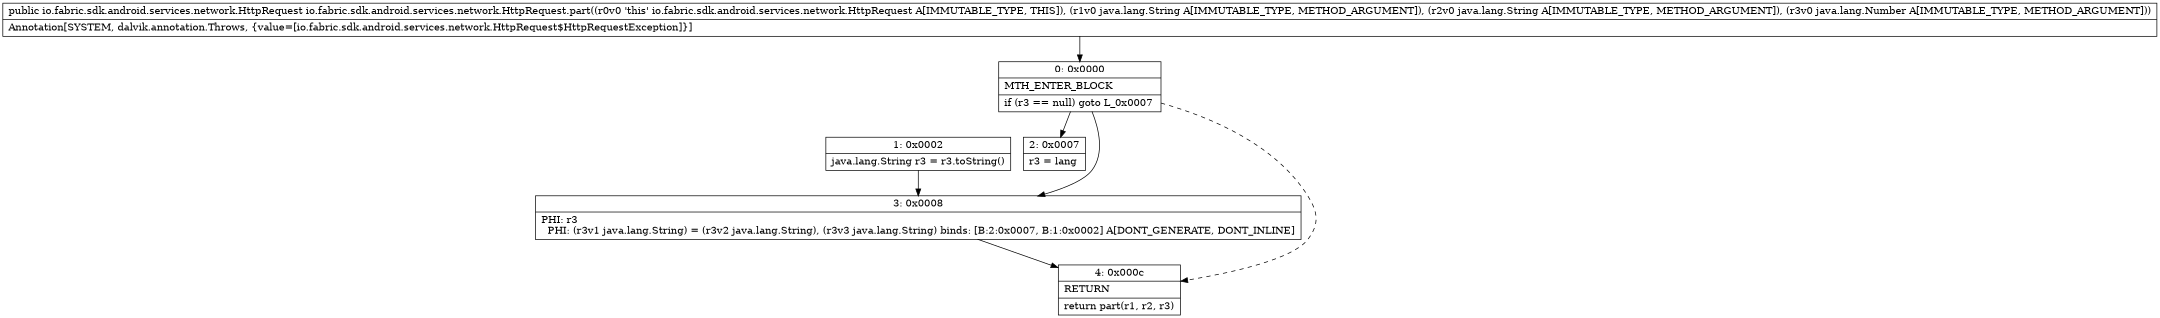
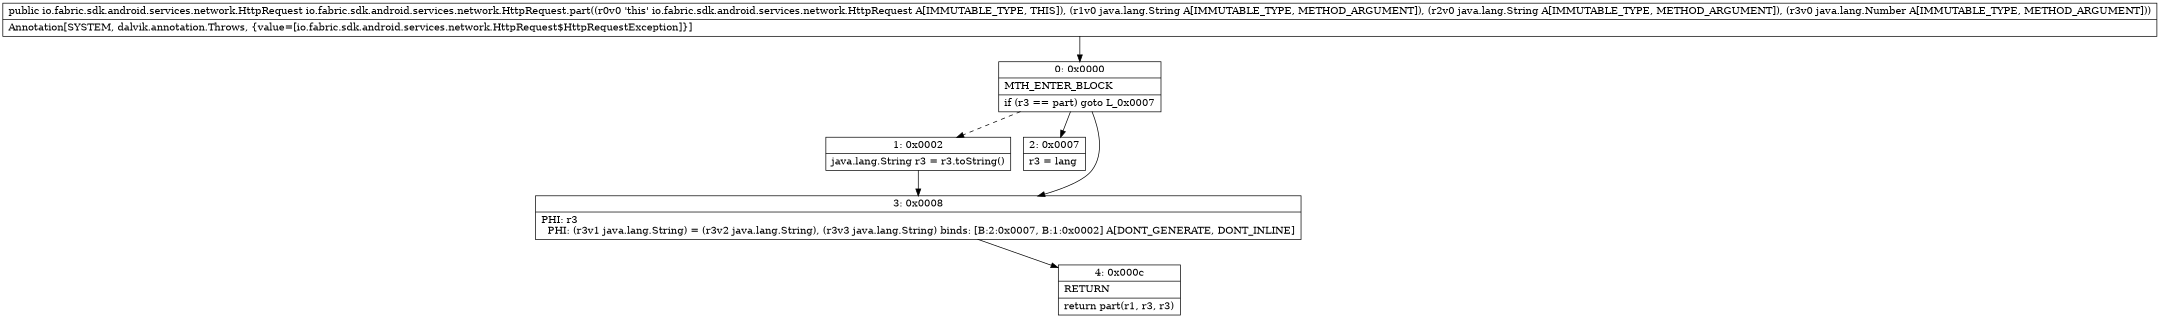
node "0: 0x0000": text "if (r3 == null) goto L_0x0007" -> "if (r3 == part) goto L_0x0007"
edge "0: 0x0000" -> "4: 0x000c": now "0: 0x0000" -> "1: 0x0002"
node "4: 0x000c": text "return part(r1, r2, r3)" -> "return part(r1, r3, r3)"
